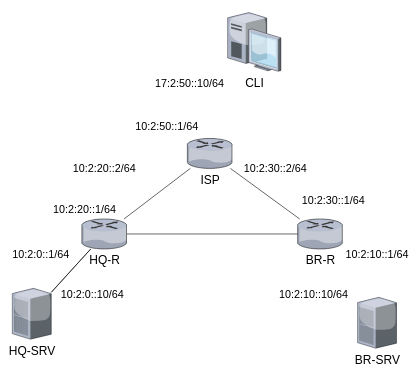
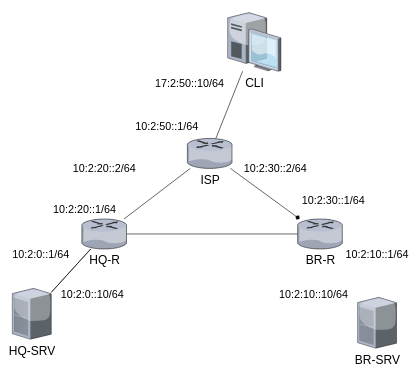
edge "CLI" -- "ISP": added
edge "ISP" -- "BR-R": arrowhead none -> diamond
